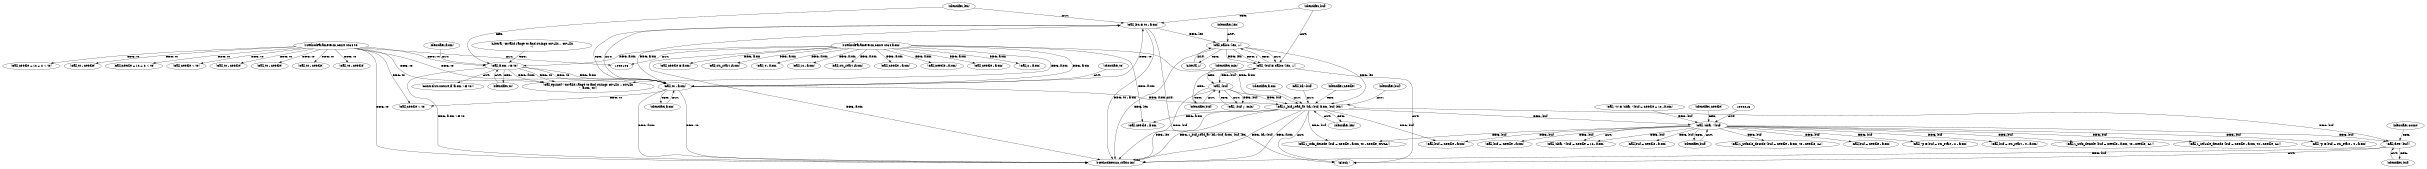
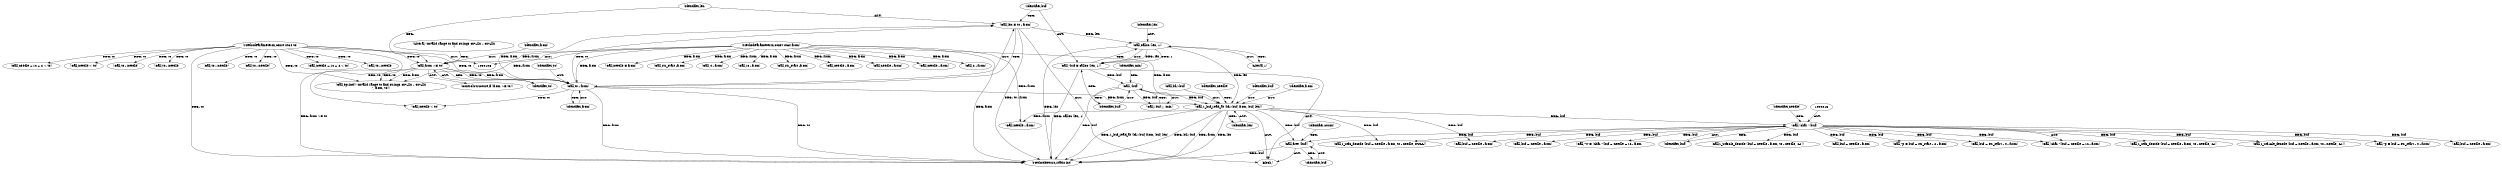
edge "(Call,*buf = calloc (len, 1))" -> "(MethodReturn,static int)": added, label "DDG: calloc (len, 1)"
edge "(Call,*w = (char *)buf + needle + rc - from)" -> "(Call,(char *)buf)": reversed
